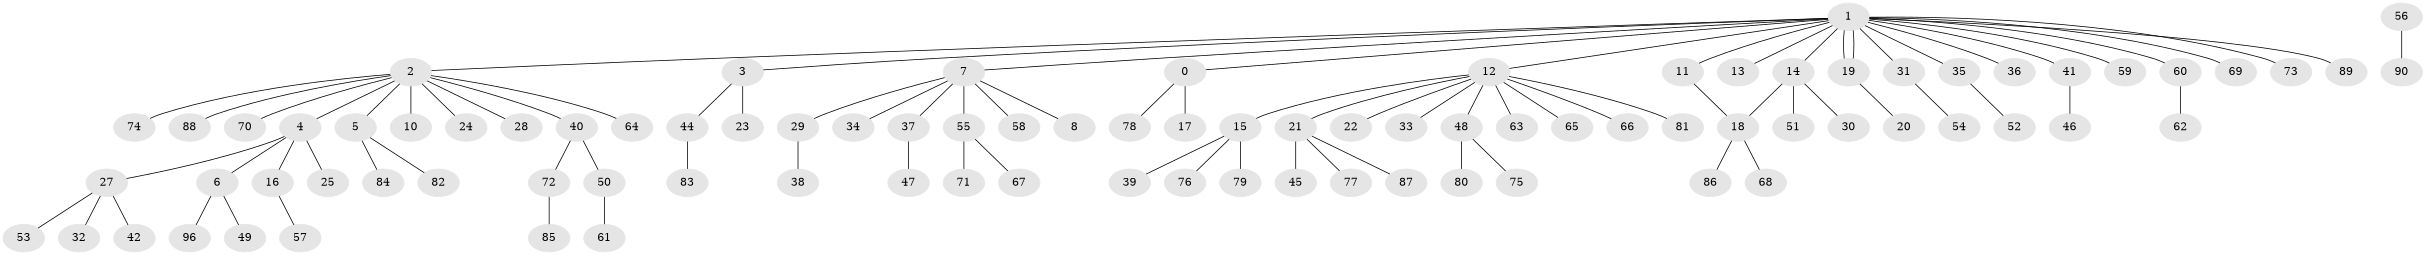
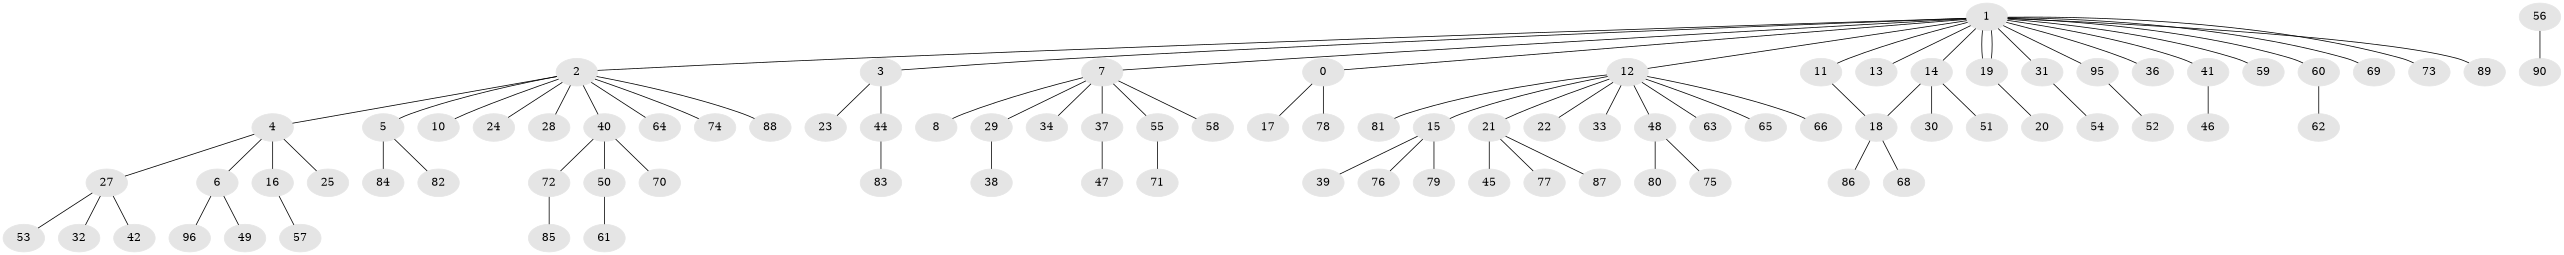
node "35": label "35" -> "95"
edge "2" -- "70": now "40" -- "70"
node "67": removed
